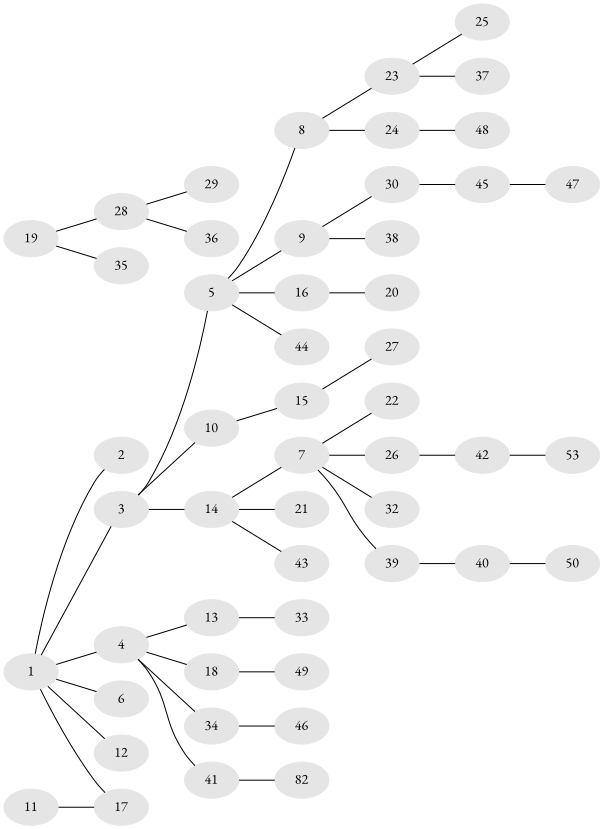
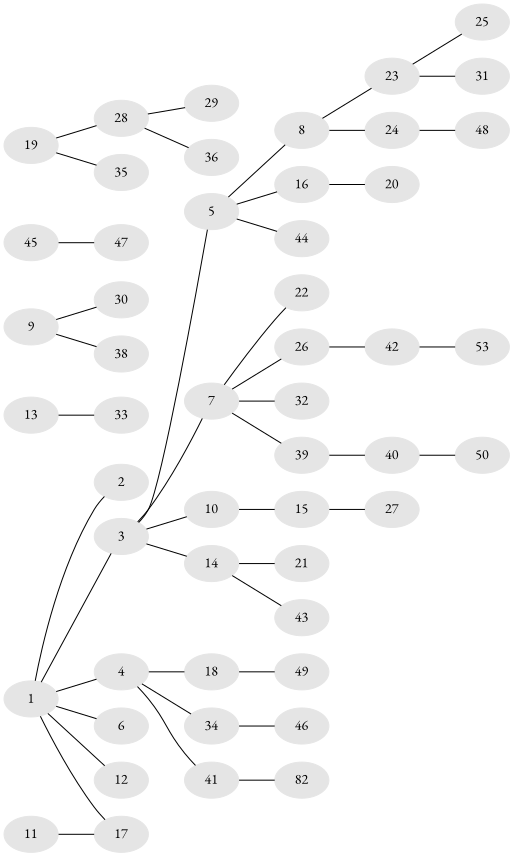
node "37": label "37" -> "31"
edge "30" -- "45": removed
edge "9" -- "5": removed
edge "7" -- "14": now "7" -- "3"
edge "13" -- "4": removed
